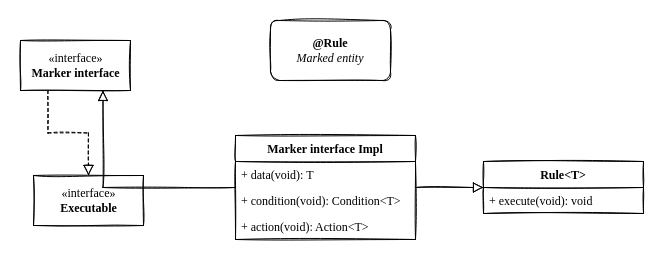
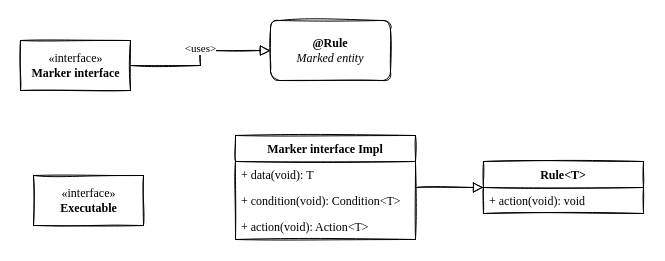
edge "«interface» Marker interface" -> "@Rule Marked entity": added, label "<uses>"
edge "«interface» Marker interface" -> "«interface» Executable": removed
edge "Marker interface Impl" -> "«interface» Marker interface": removed
node "+ execute(void): void": label "+ execute(void): void" -> "+ action(void): void"
